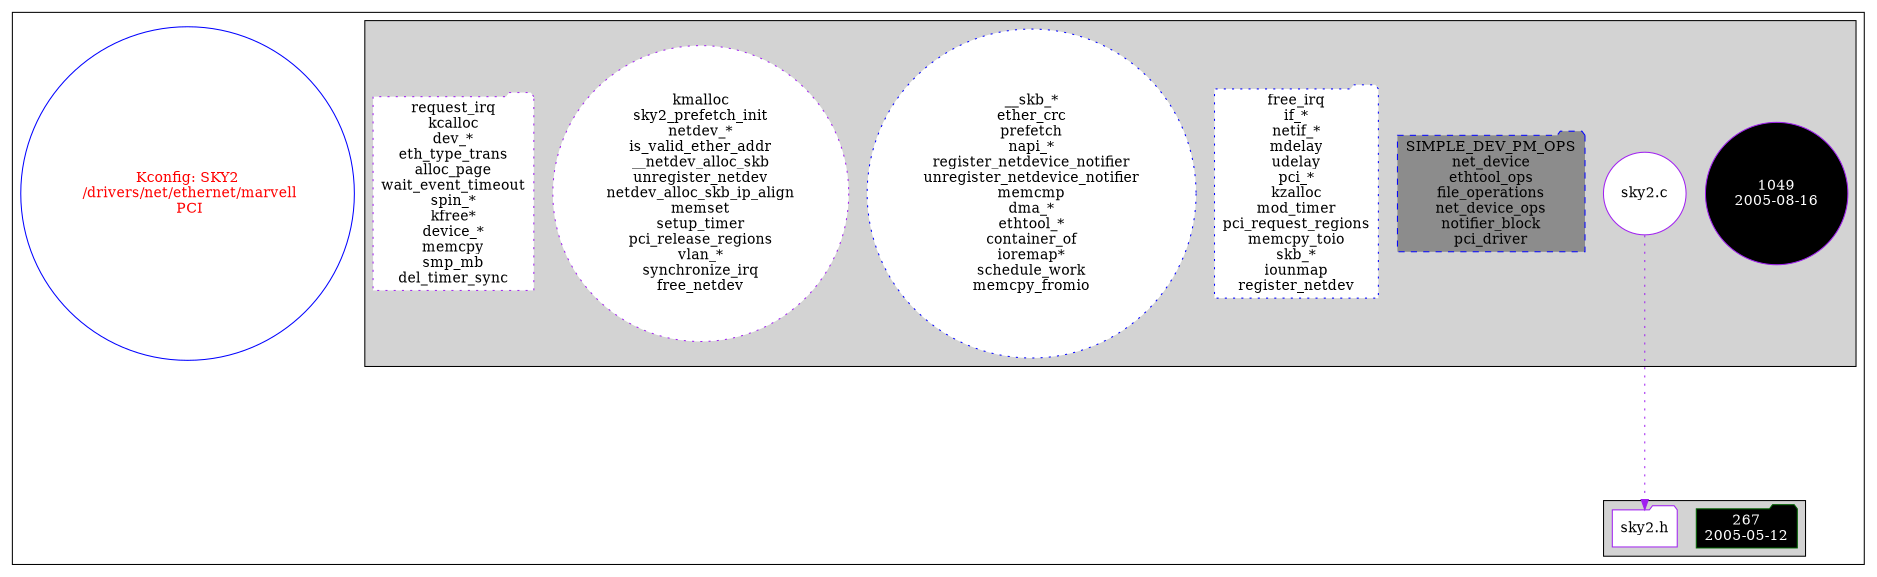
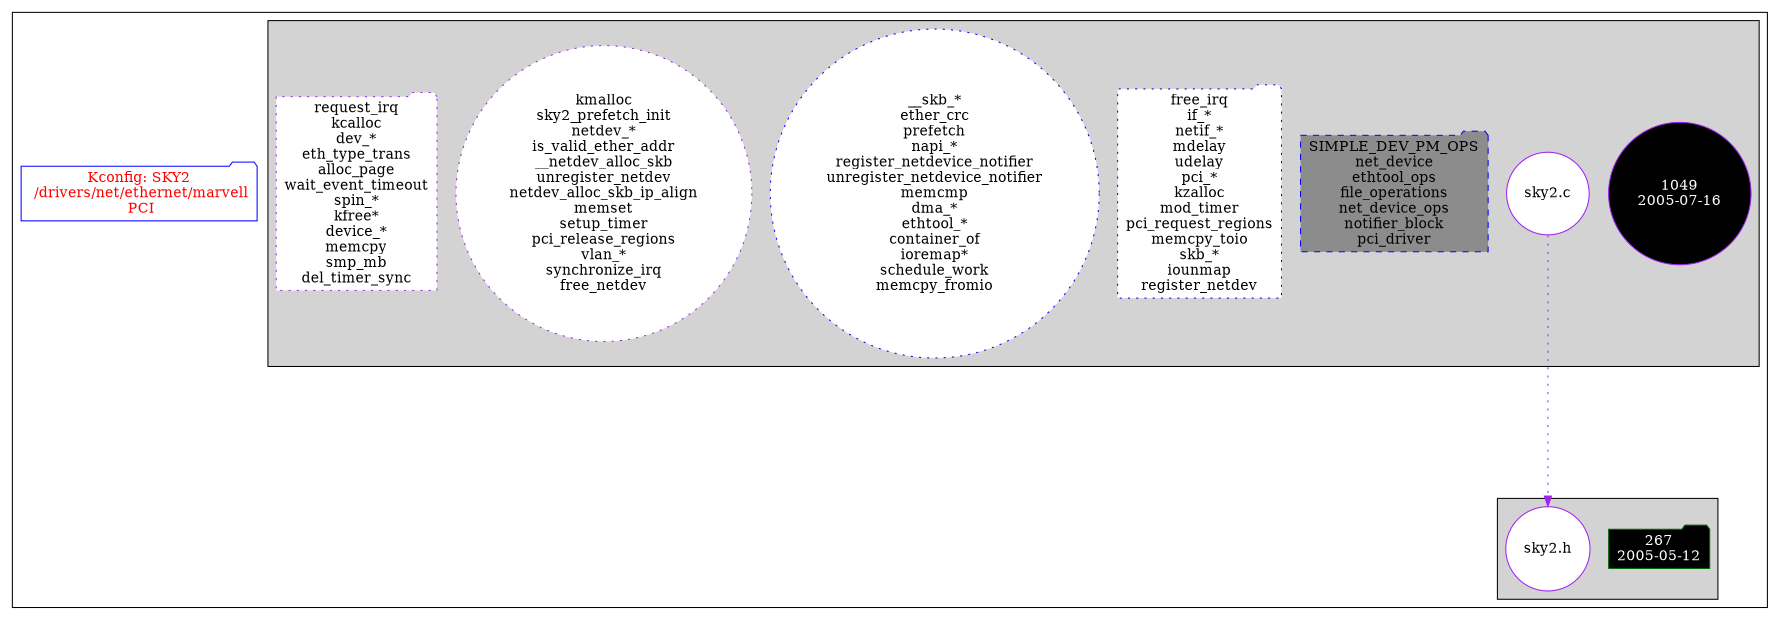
node "Kconfig: SKY2 /drivers/net/ethernet/marvell PCI": shape circle -> folder
node "1049 2005-08-16": label "1049 2005-08-16" -> "1049 2005-07-16"
node "sky2.h": shape folder -> circle
